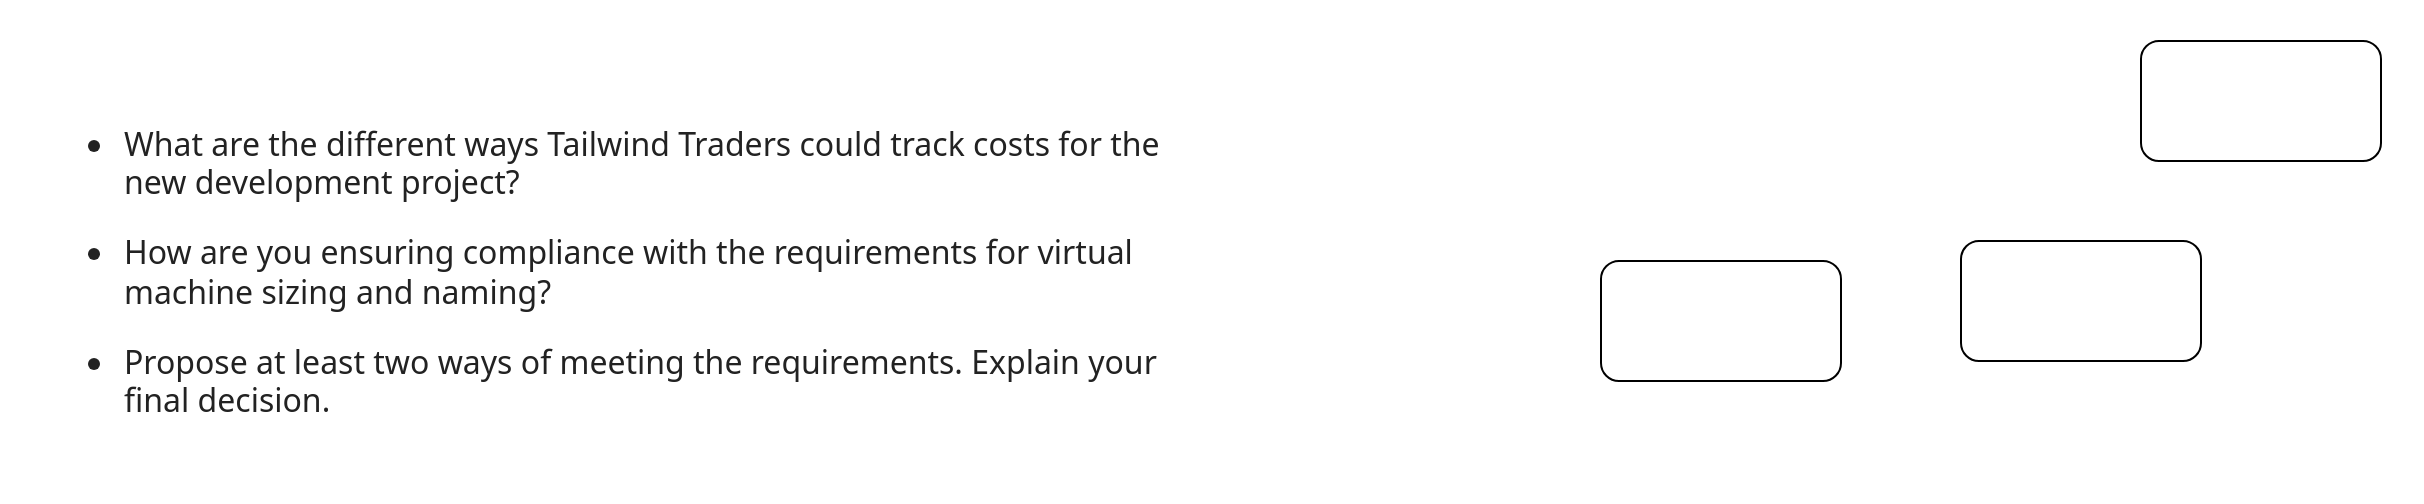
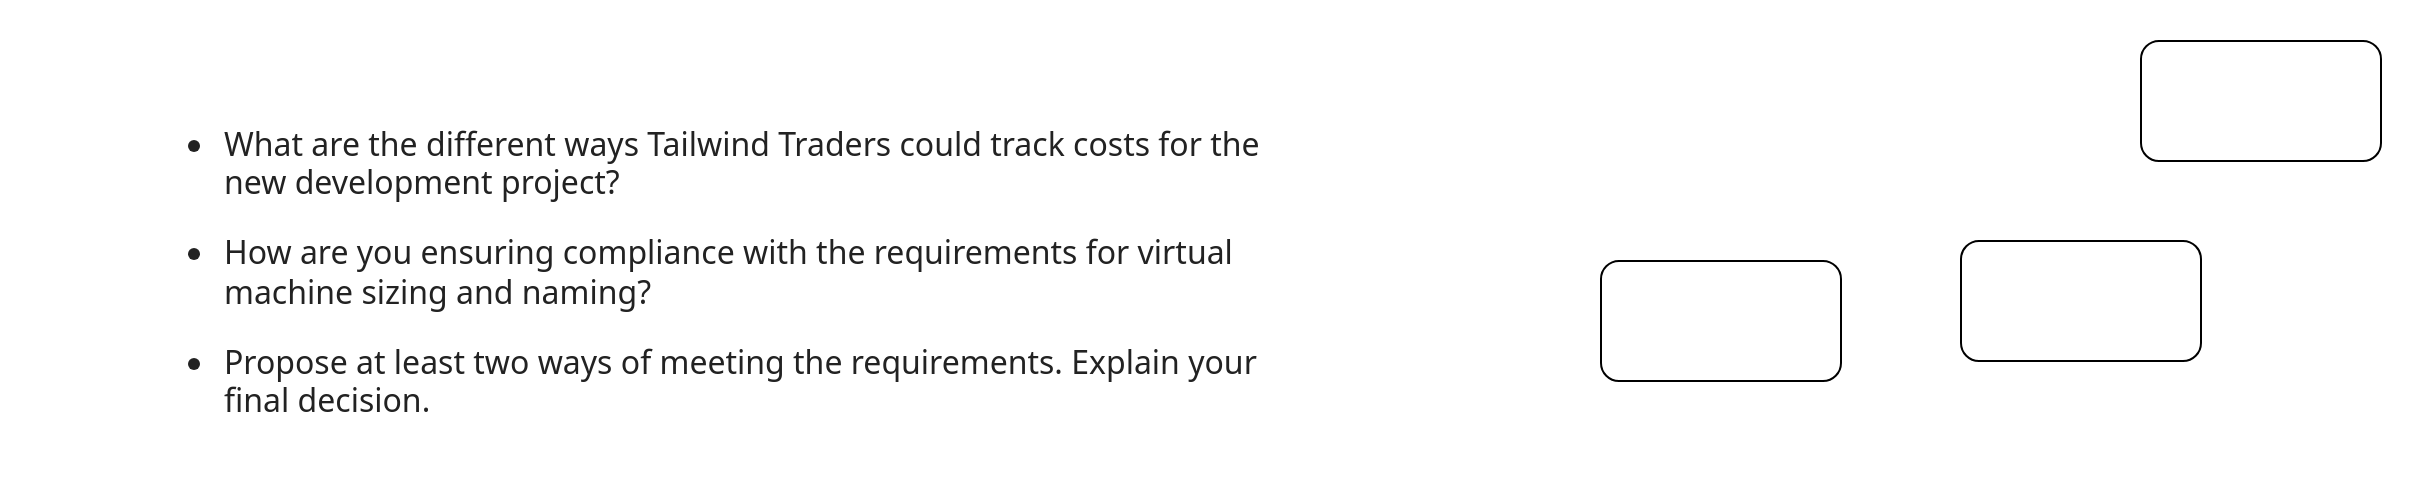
node "What are the different ways Tailwind Traders could track costs for the new development project? How are you ensuring compliance with the requirements for virtual machine sizing and naming? Propose at least two ways of meeting the requirements. Explain your final decision.": moved (601, 271) -> (701, 271)
